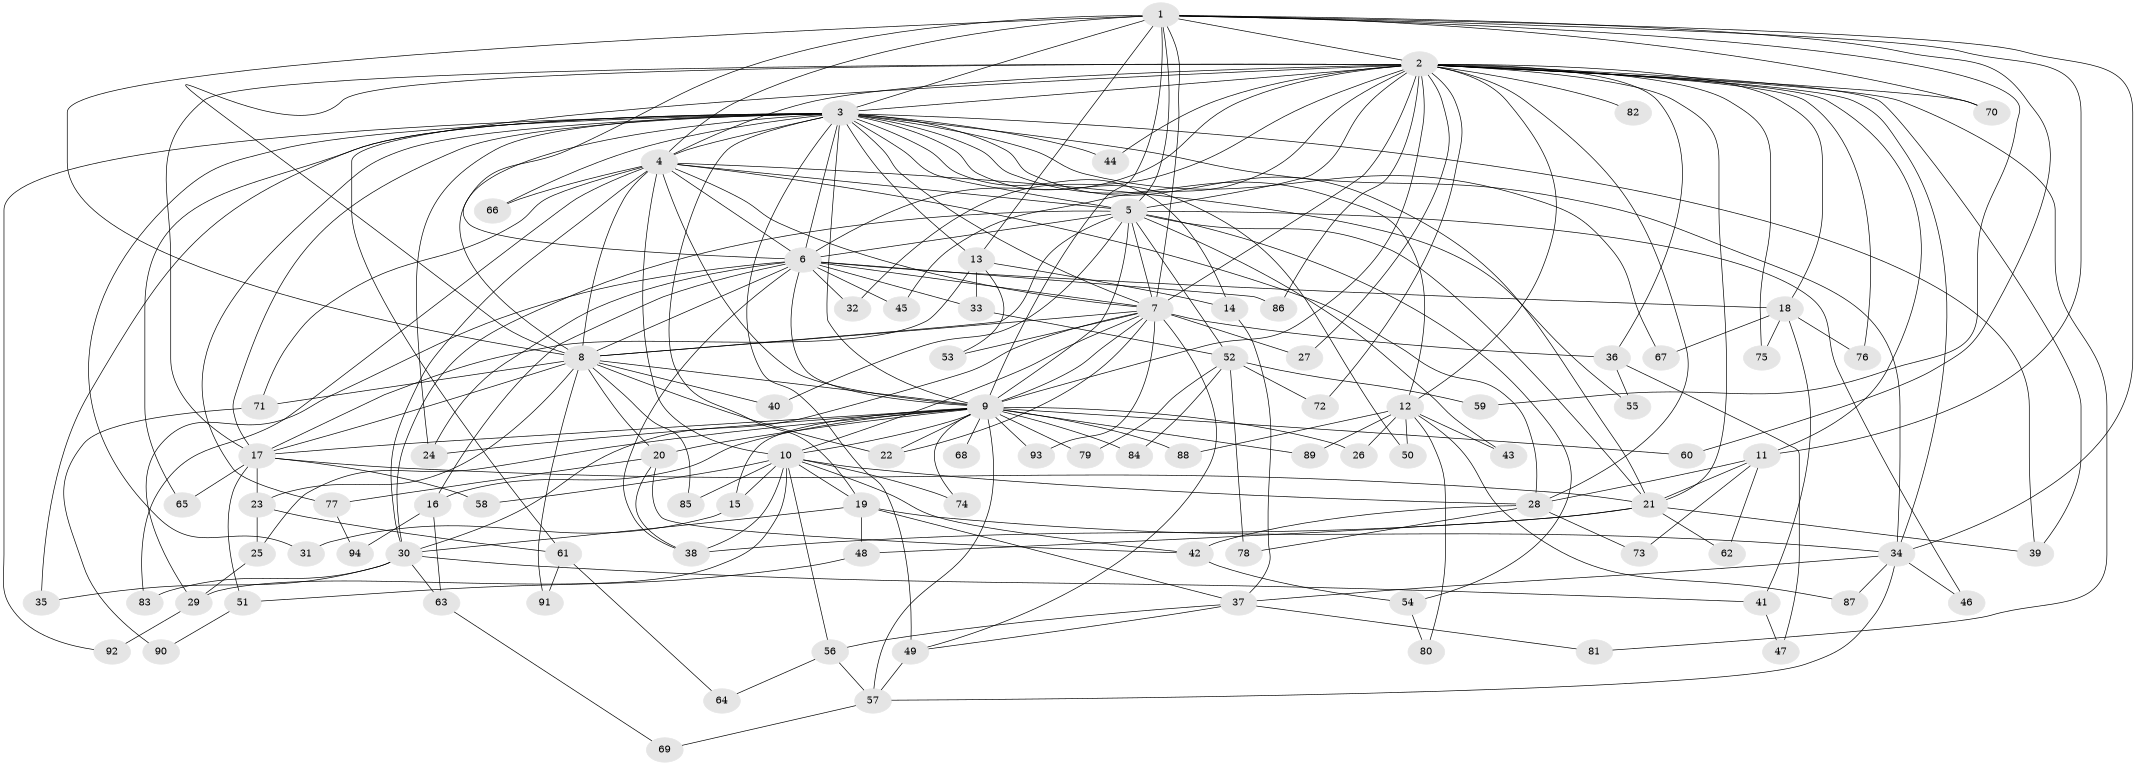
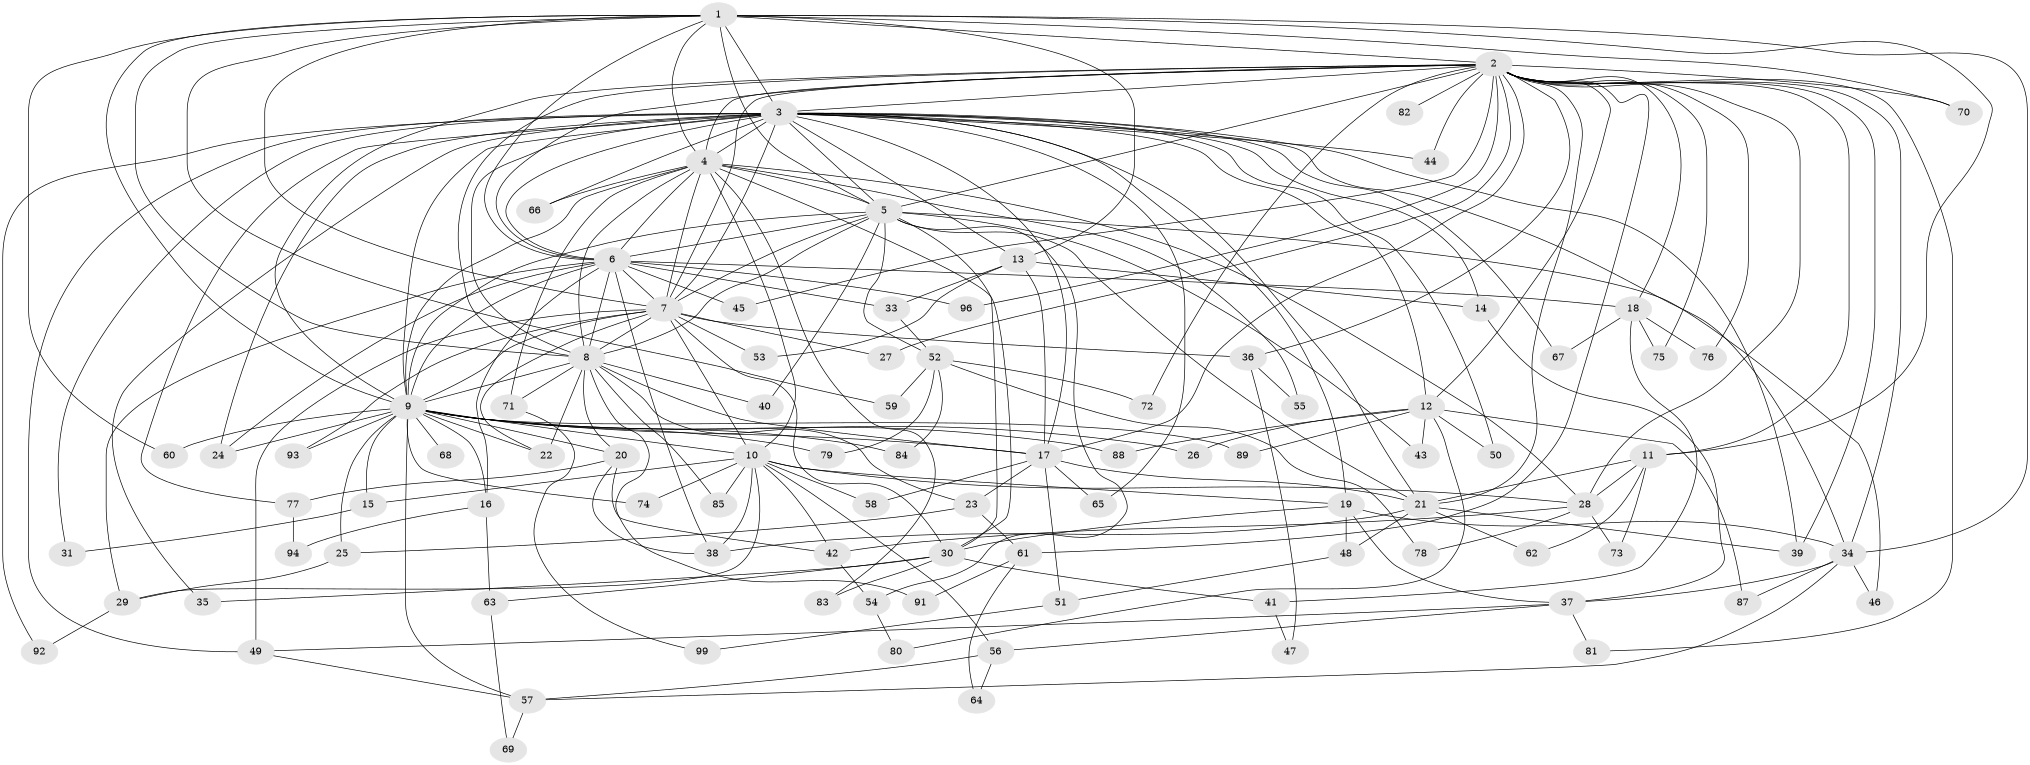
node "32": removed
node "86": label "86" -> "96"
node "90": label "90" -> "99"
